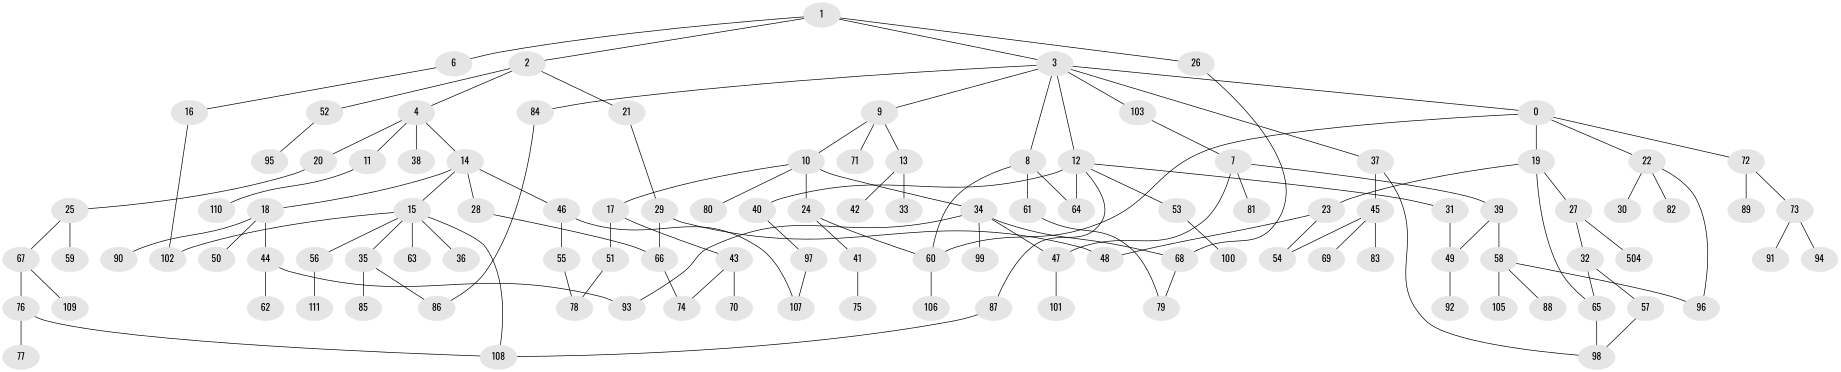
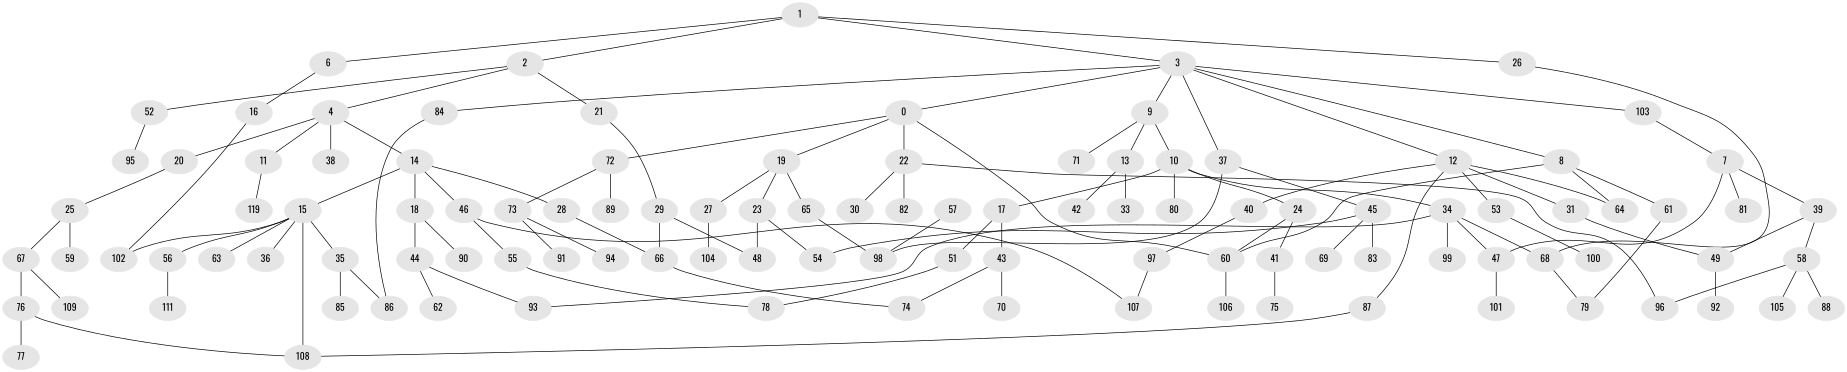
node "110": label "110" -> "119"
node "50": removed
node "32": removed
node "504": label "504" -> "104"
